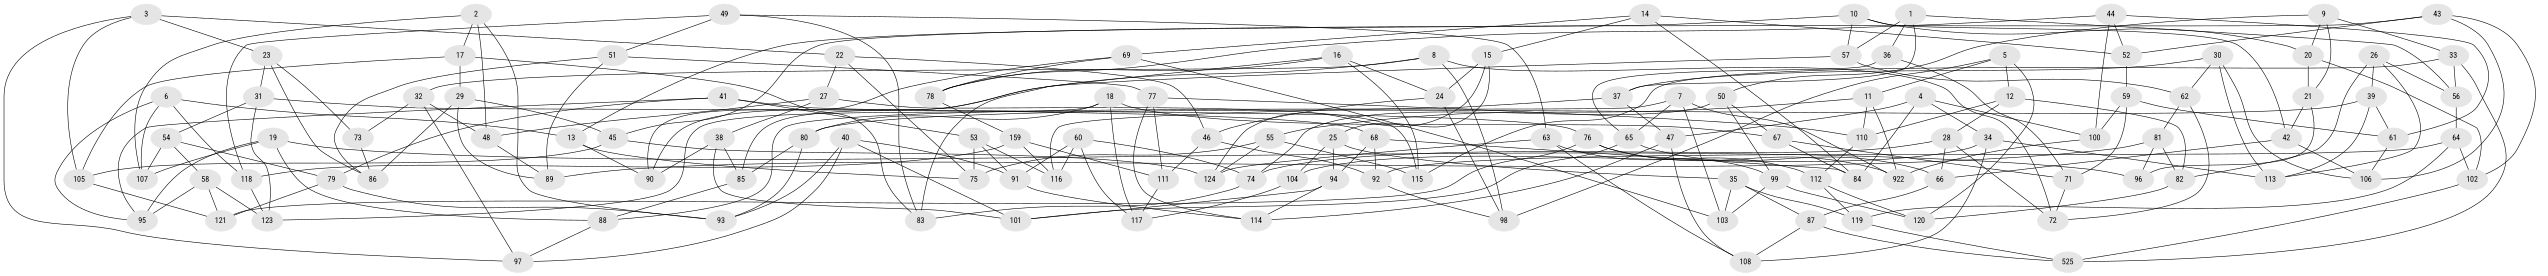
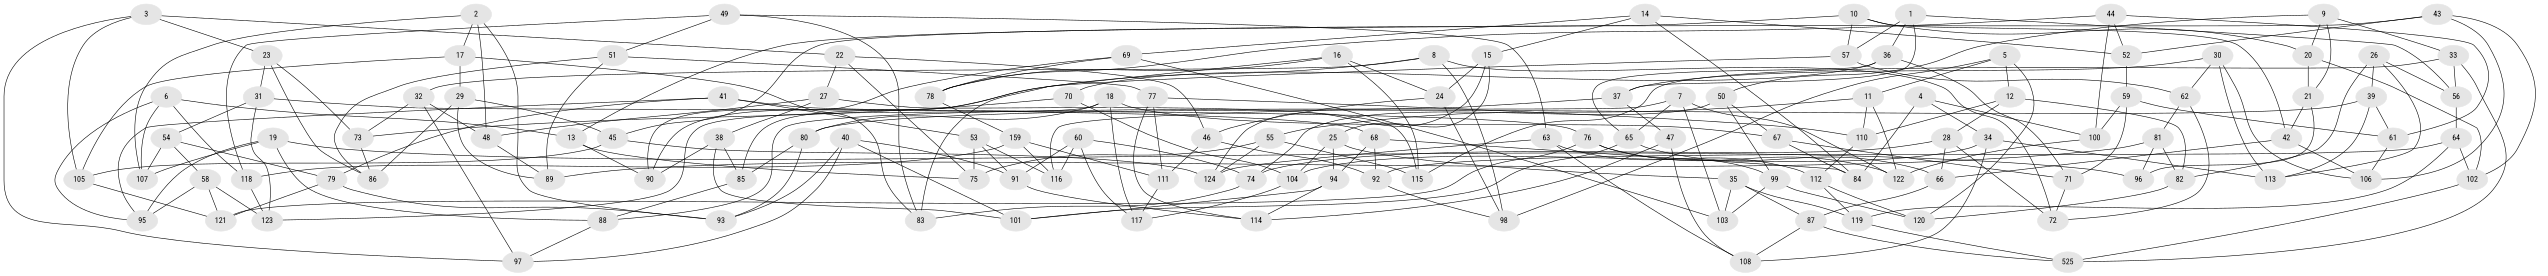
node "70": added
edge "4" -- "47": removed
node "922": label "922" -> "122"
